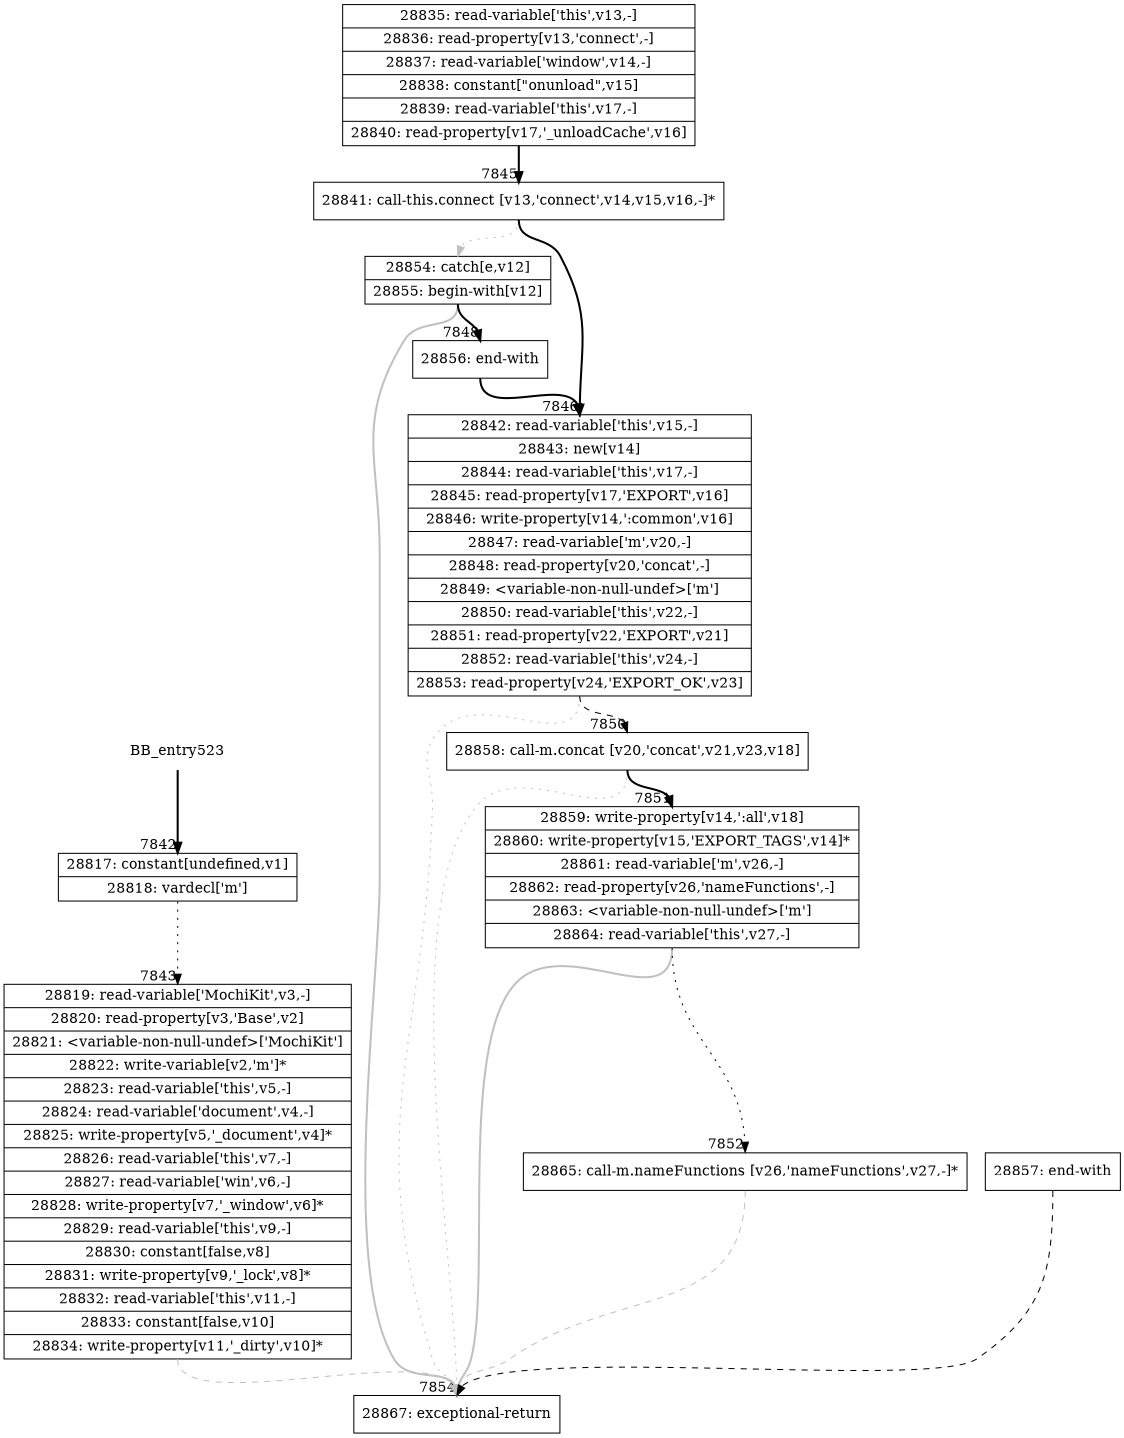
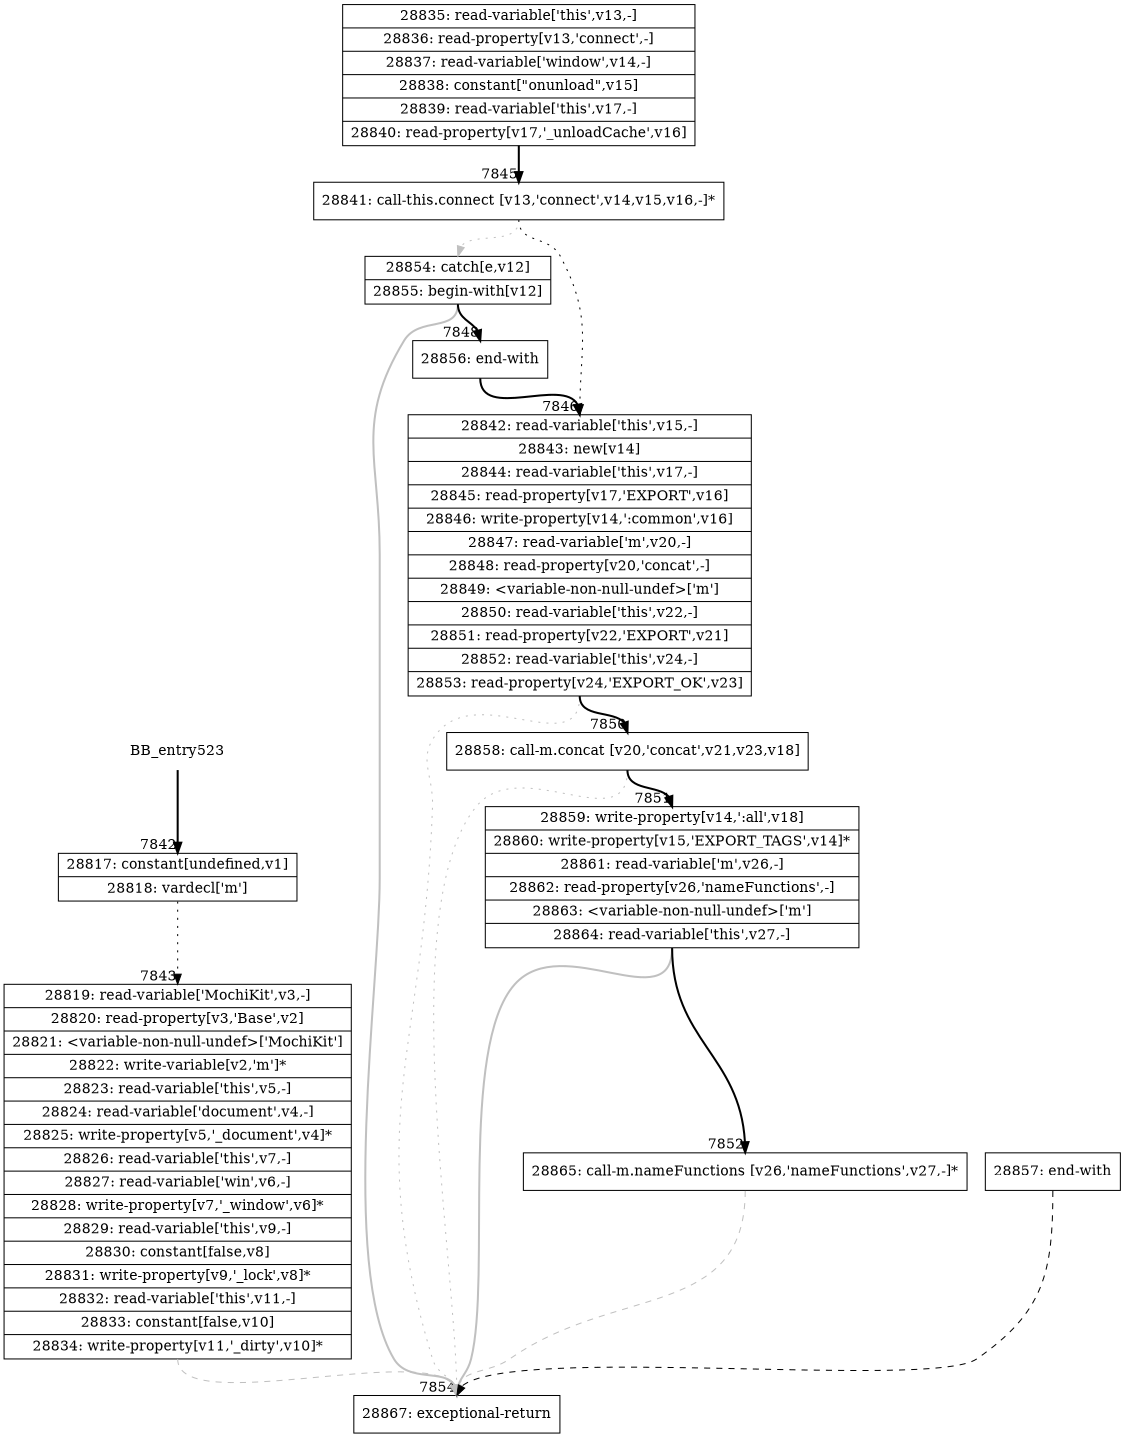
edge "28841: call-this.connect [v13,'connect',v14,v15,v16,-]*" -> "28842: read-variable['this',v15,-]": style bold -> dotted
edge "28842: read-variable['this',v15,-]" -> "28858: call-m.concat [v20,'concat',v21,v23,v18]": style dashed -> bold
edge "28859: write-property[v14,':all',v18]" -> "28865: call-m.nameFunctions [v26,'nameFunctions',v27,-]*": style dotted -> bold
